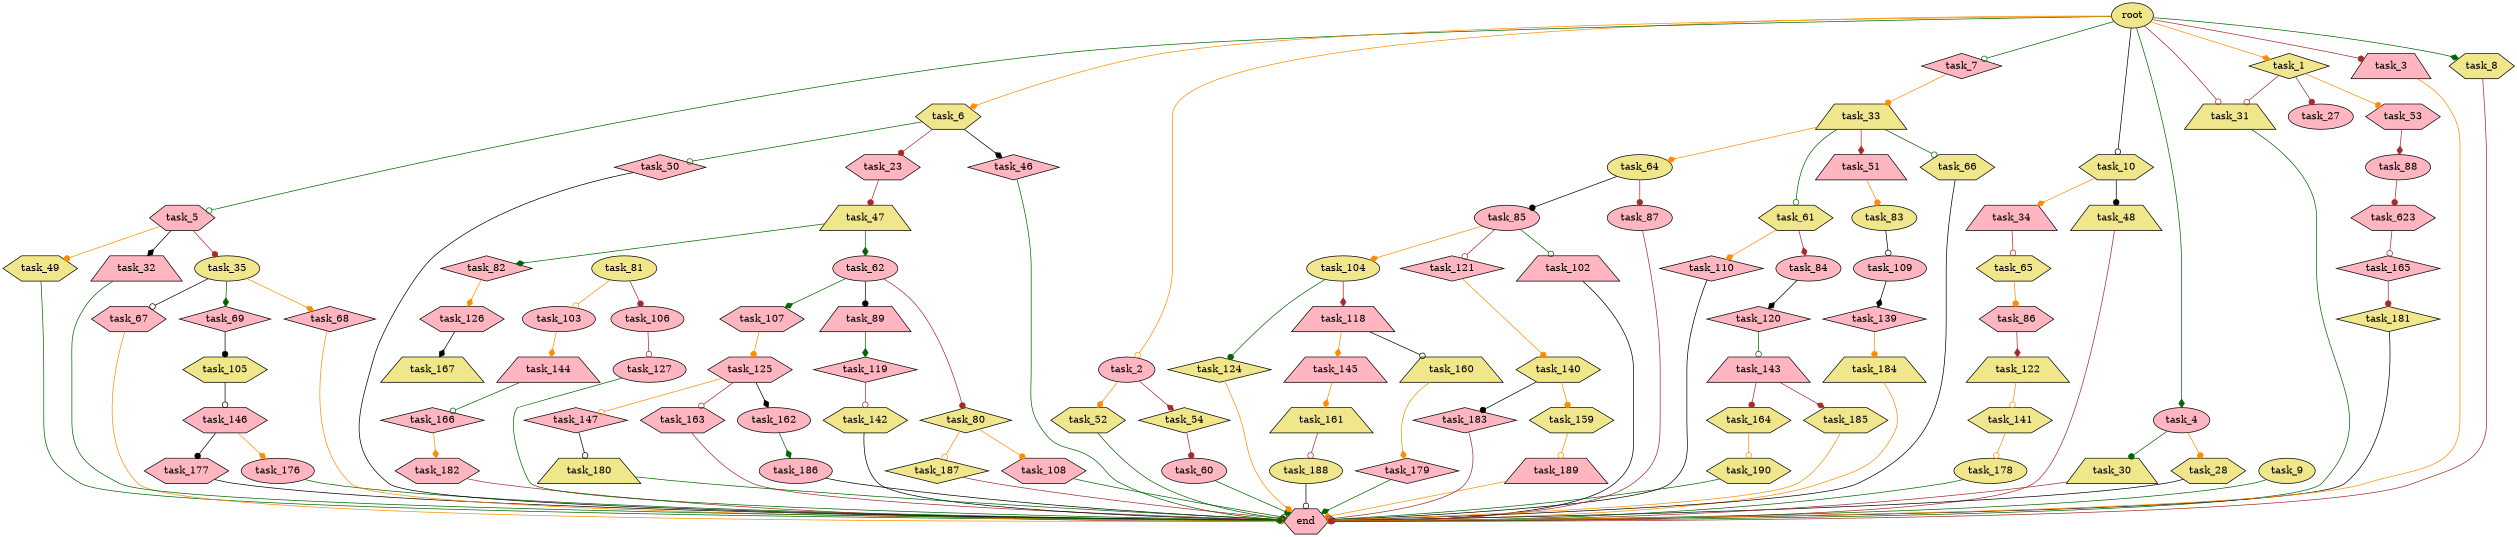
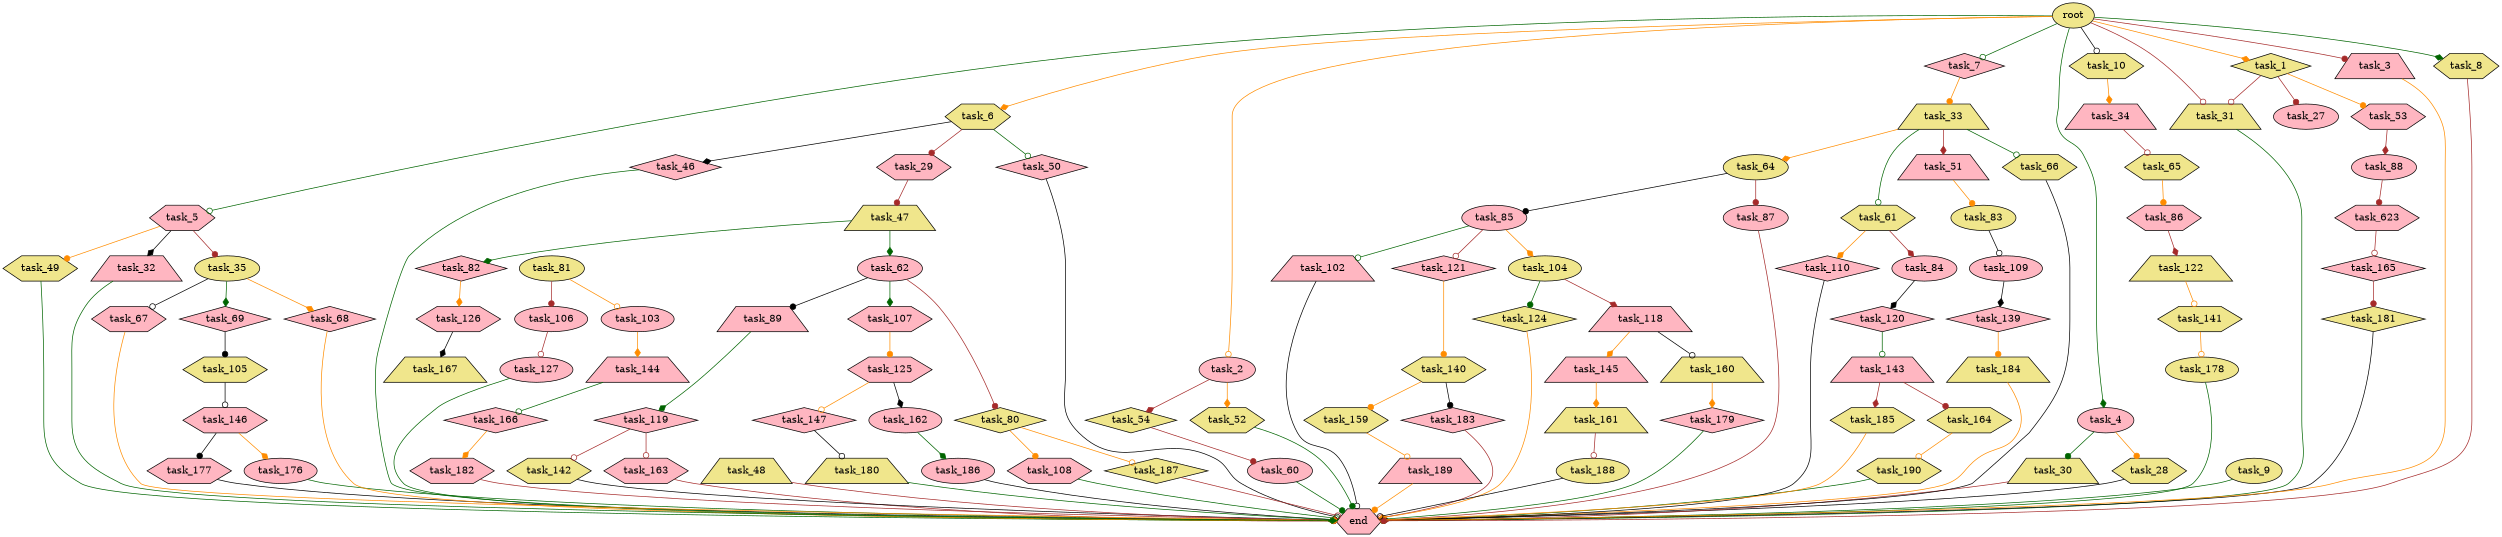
node "task_23": label "task_23" -> "task_29"
edge "task_10" -> "task_48": removed
edge "task_125" -> "task_163": now "task_119" -> "task_163"
